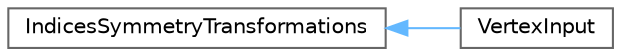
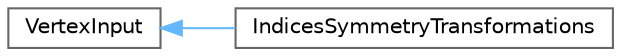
edge "VertexInput" -> "IndicesSymmetryTransformations": reversed
